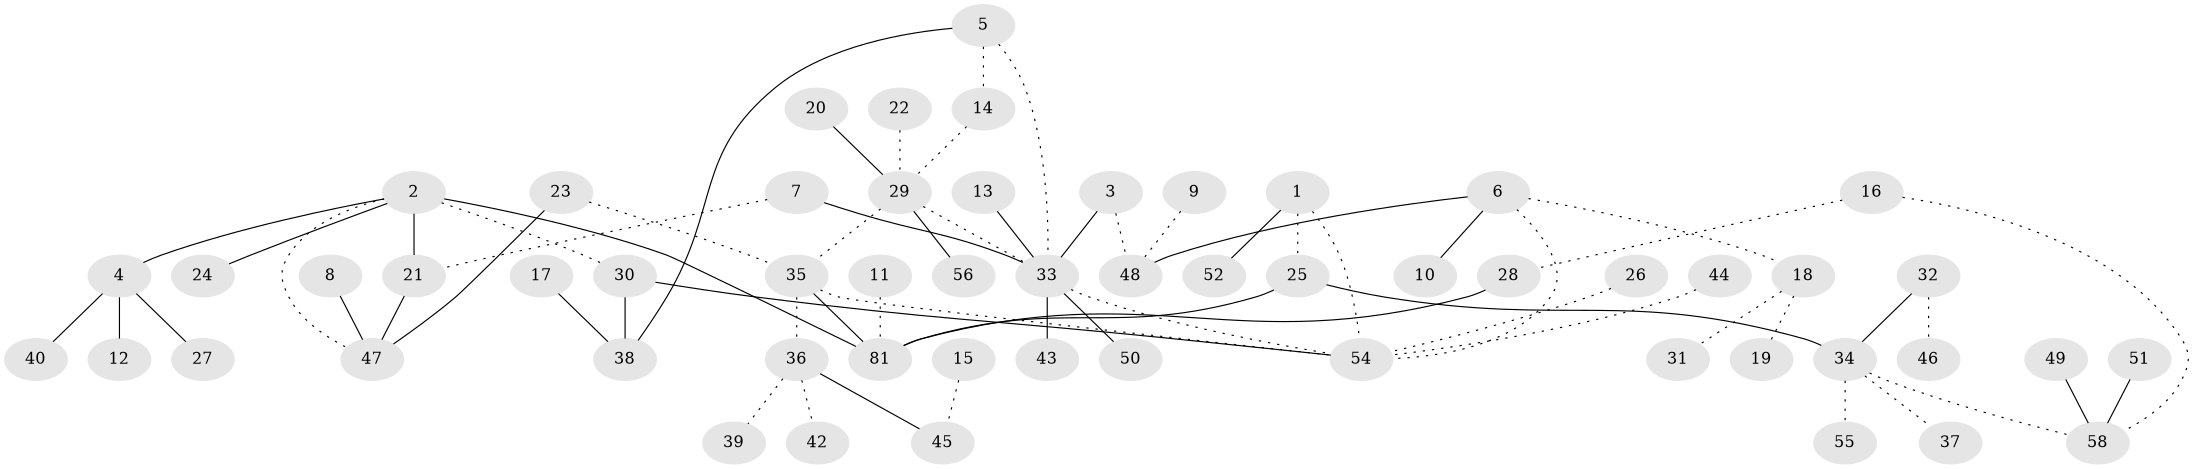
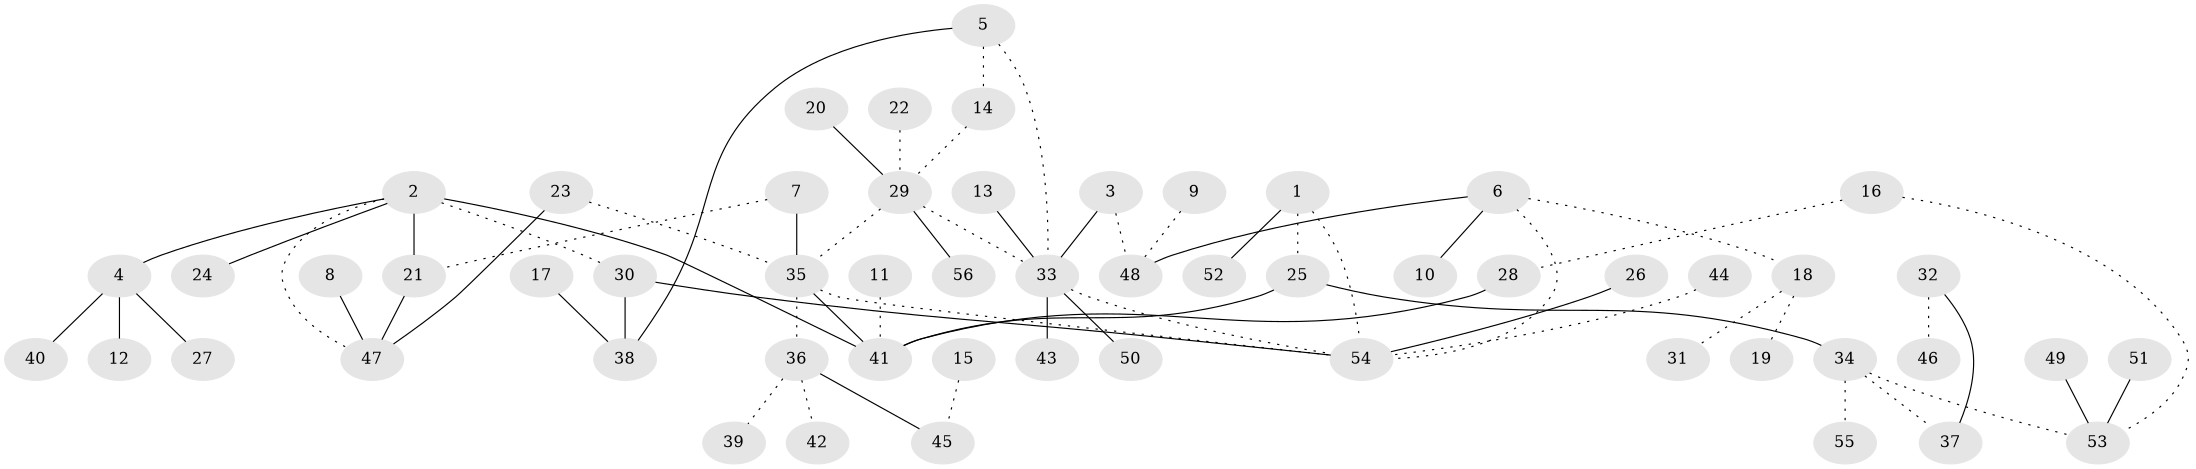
edge "7" -- "33": now "7" -- "35"
edge "32" -- "34": now "32" -- "37"
edge "26" -- "54": style dotted -> solid
node "81": label "81" -> "41"
node "58": label "58" -> "53"
